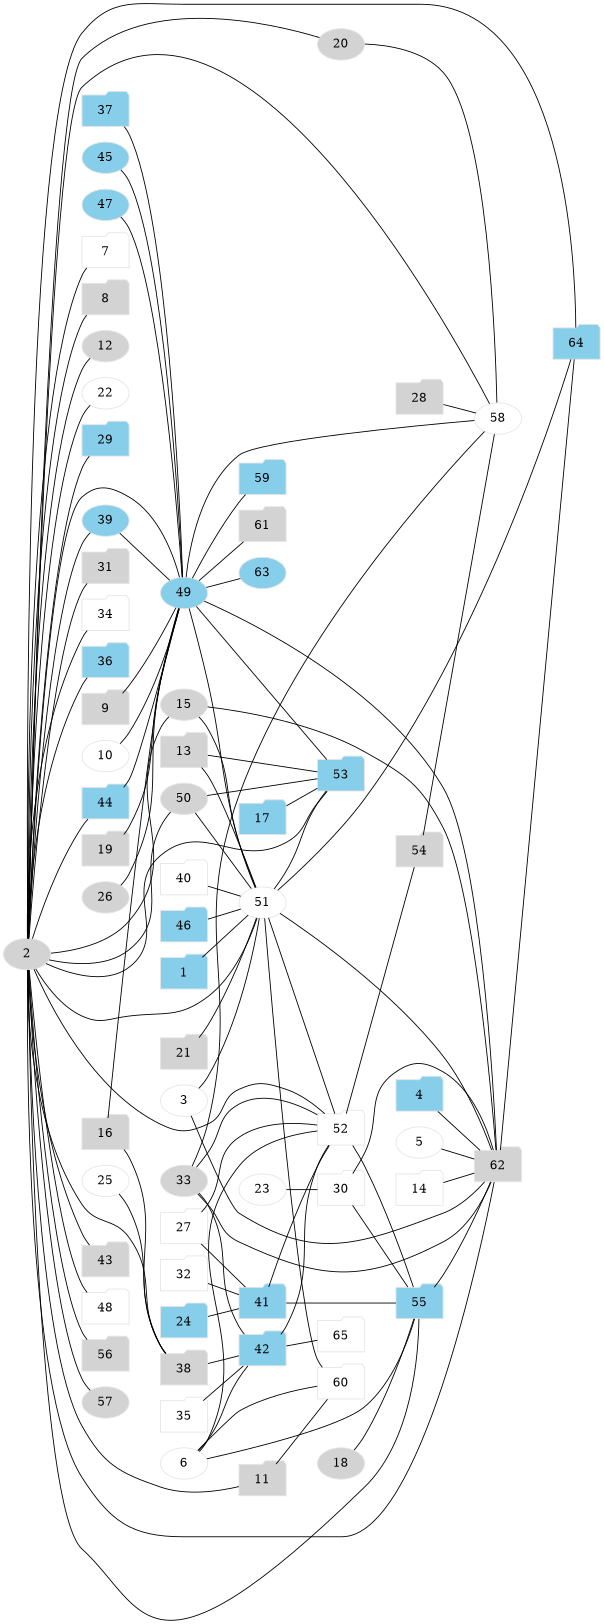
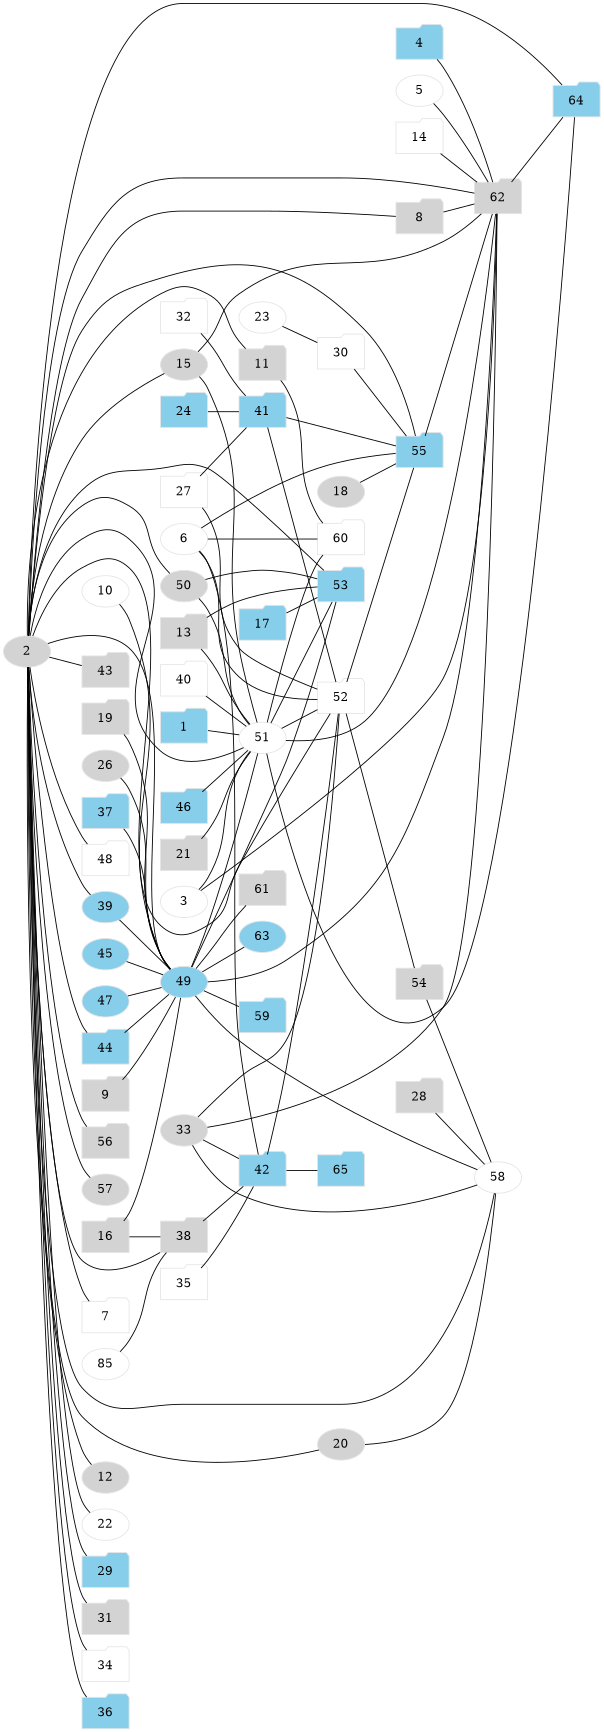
edge "62" -- "30": now "62" -- "8"
node "25": label "25" -> "85"
node "65": fillcolor white -> skyblue
